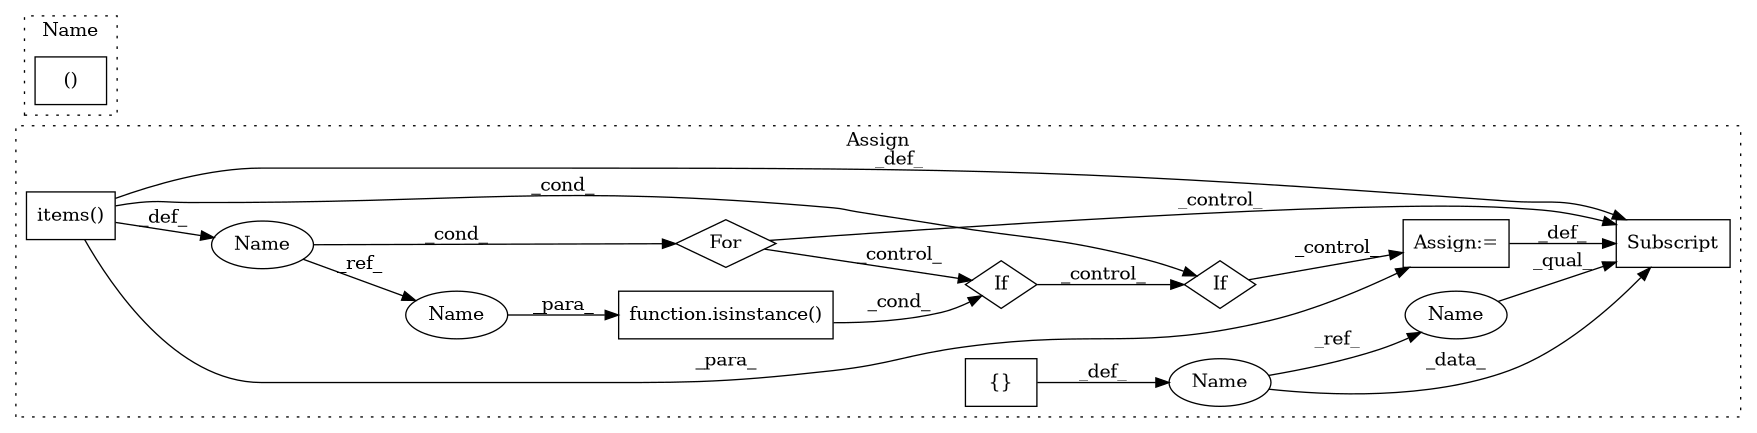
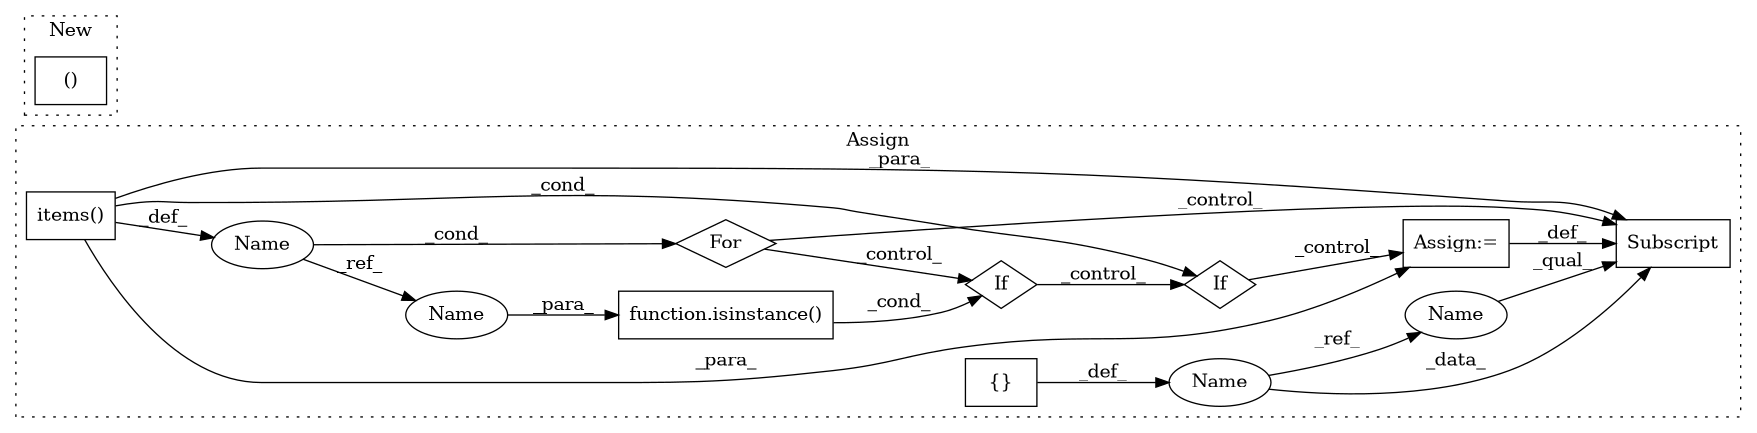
cluster "Name": label "Name" -> "New"
edge "items()" -> "Subscript": label "_def_" -> "_para_"
